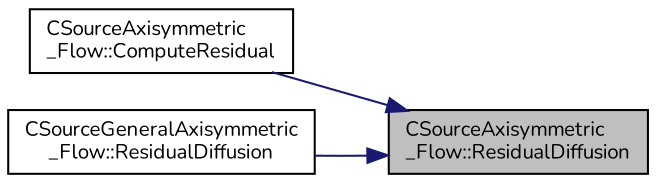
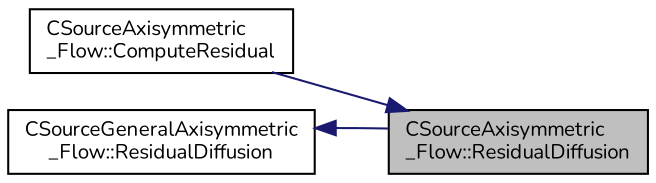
edge "CSourceGeneralAxisymmetric _Flow::ResidualDiffusion" -> "CSourceAxisymmetric _Flow::ResidualDiffusion": reversed
